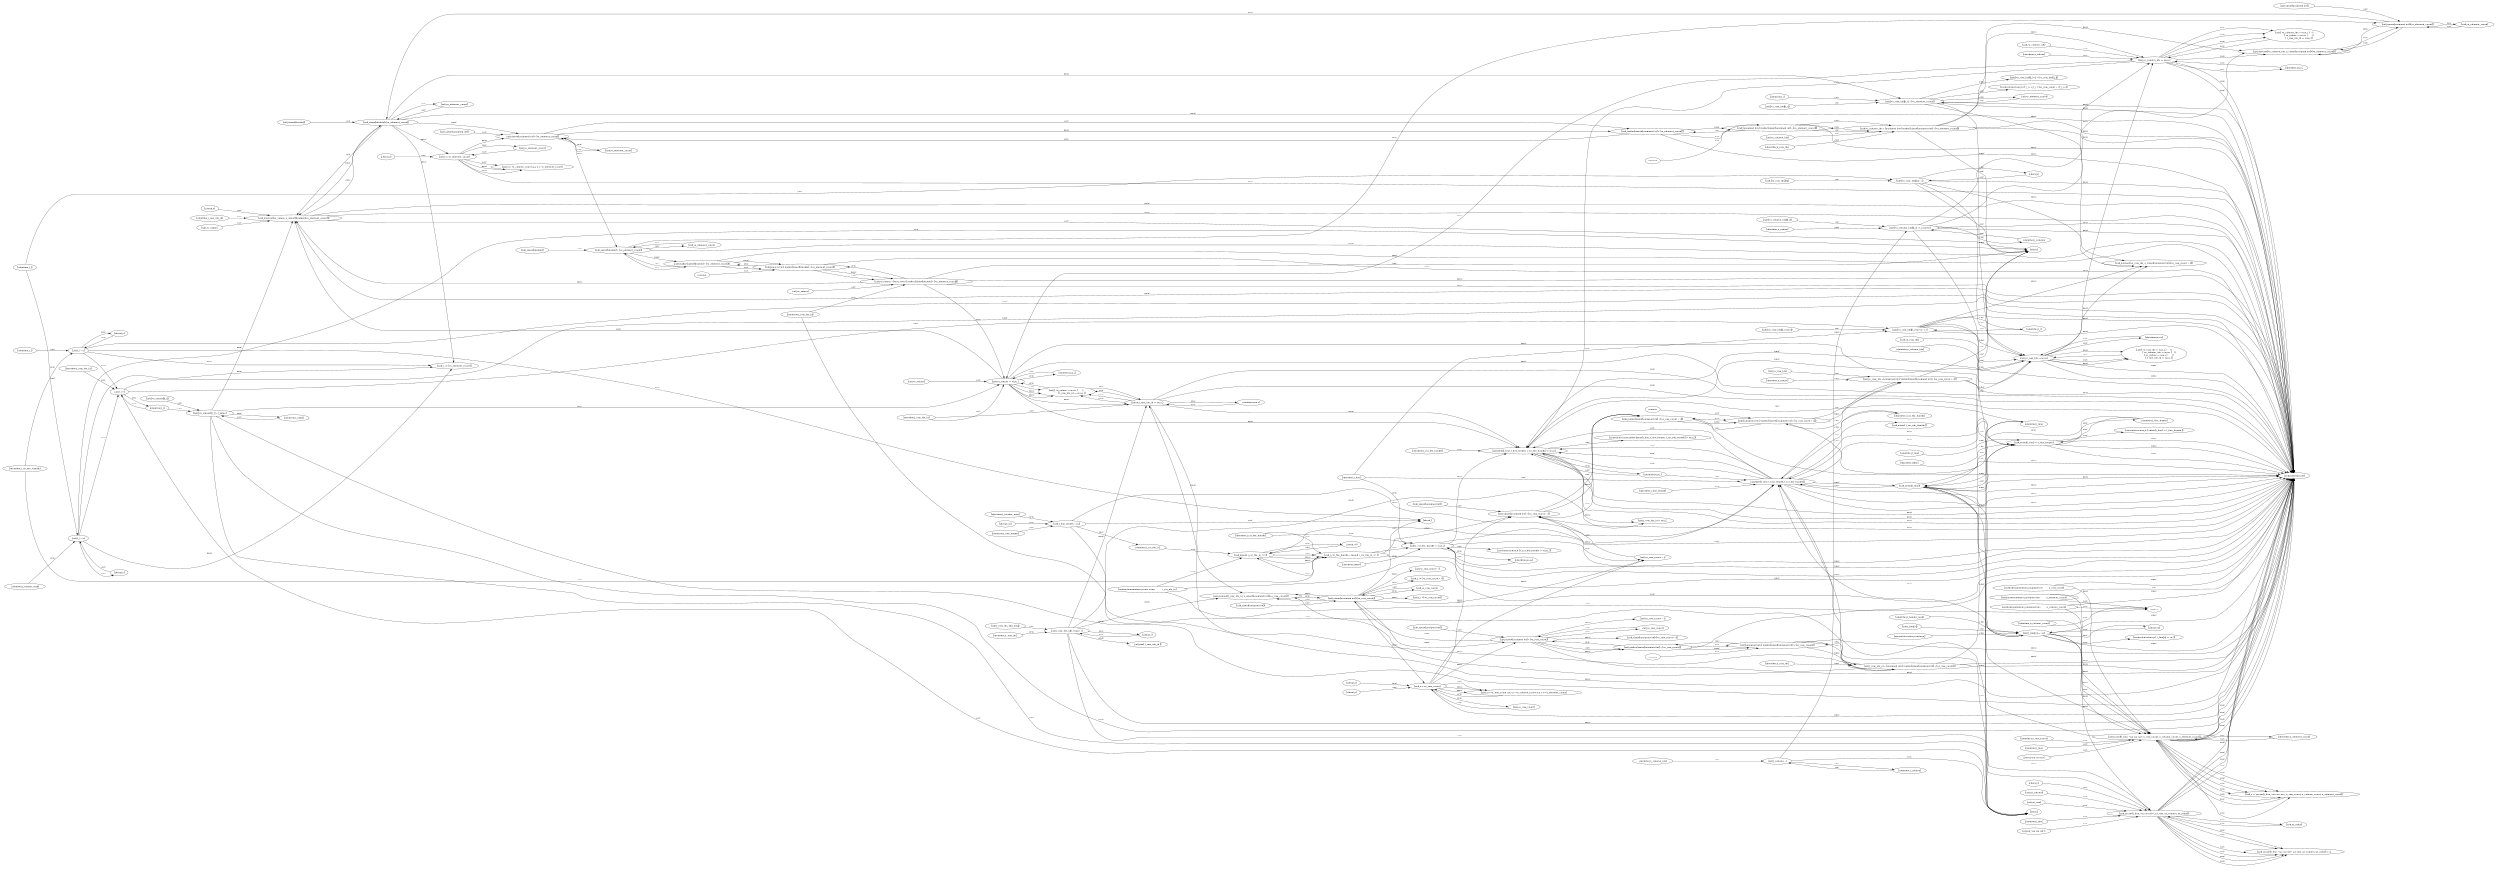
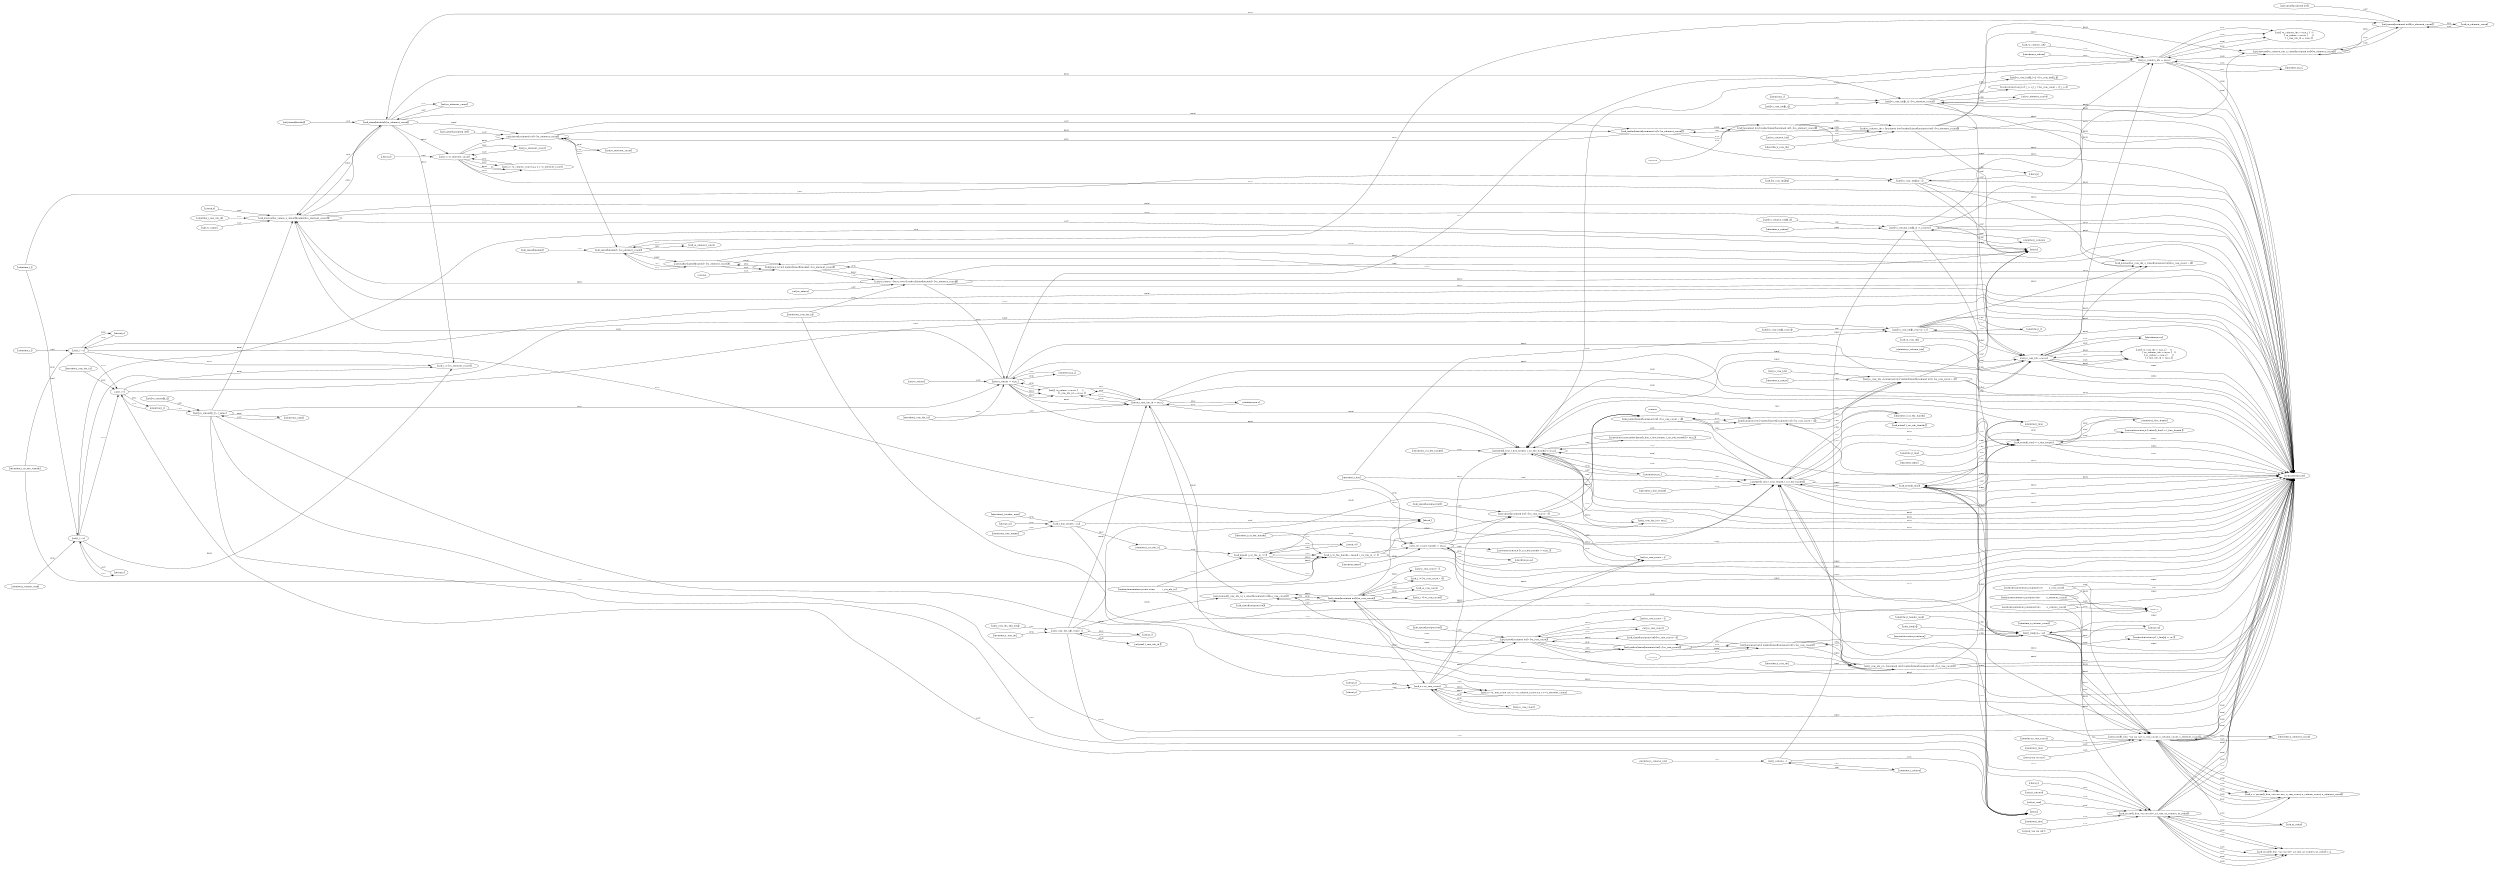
edge "(Call,0 != *o_column_count && 0 != *o_element_count)" -> "(Call,0 != *o_element_count)": added, label "CFG:"
node "(Call,l_csr_file_handle == NULL)": label "(Call,l_csr_file_handle == NULL)" -> "(Call,l_csr_count_handle == NULL)"
edge "(Identifier,o_column_count)" -> "1000117": now "(MethodParameterIn,unsigned int*         o_row_count)" -> "1000117"
edge "(Call,l_row_idx_id[l_row] = 1)" -> "(MethodReturn,int)": removed, label "DDG:"
